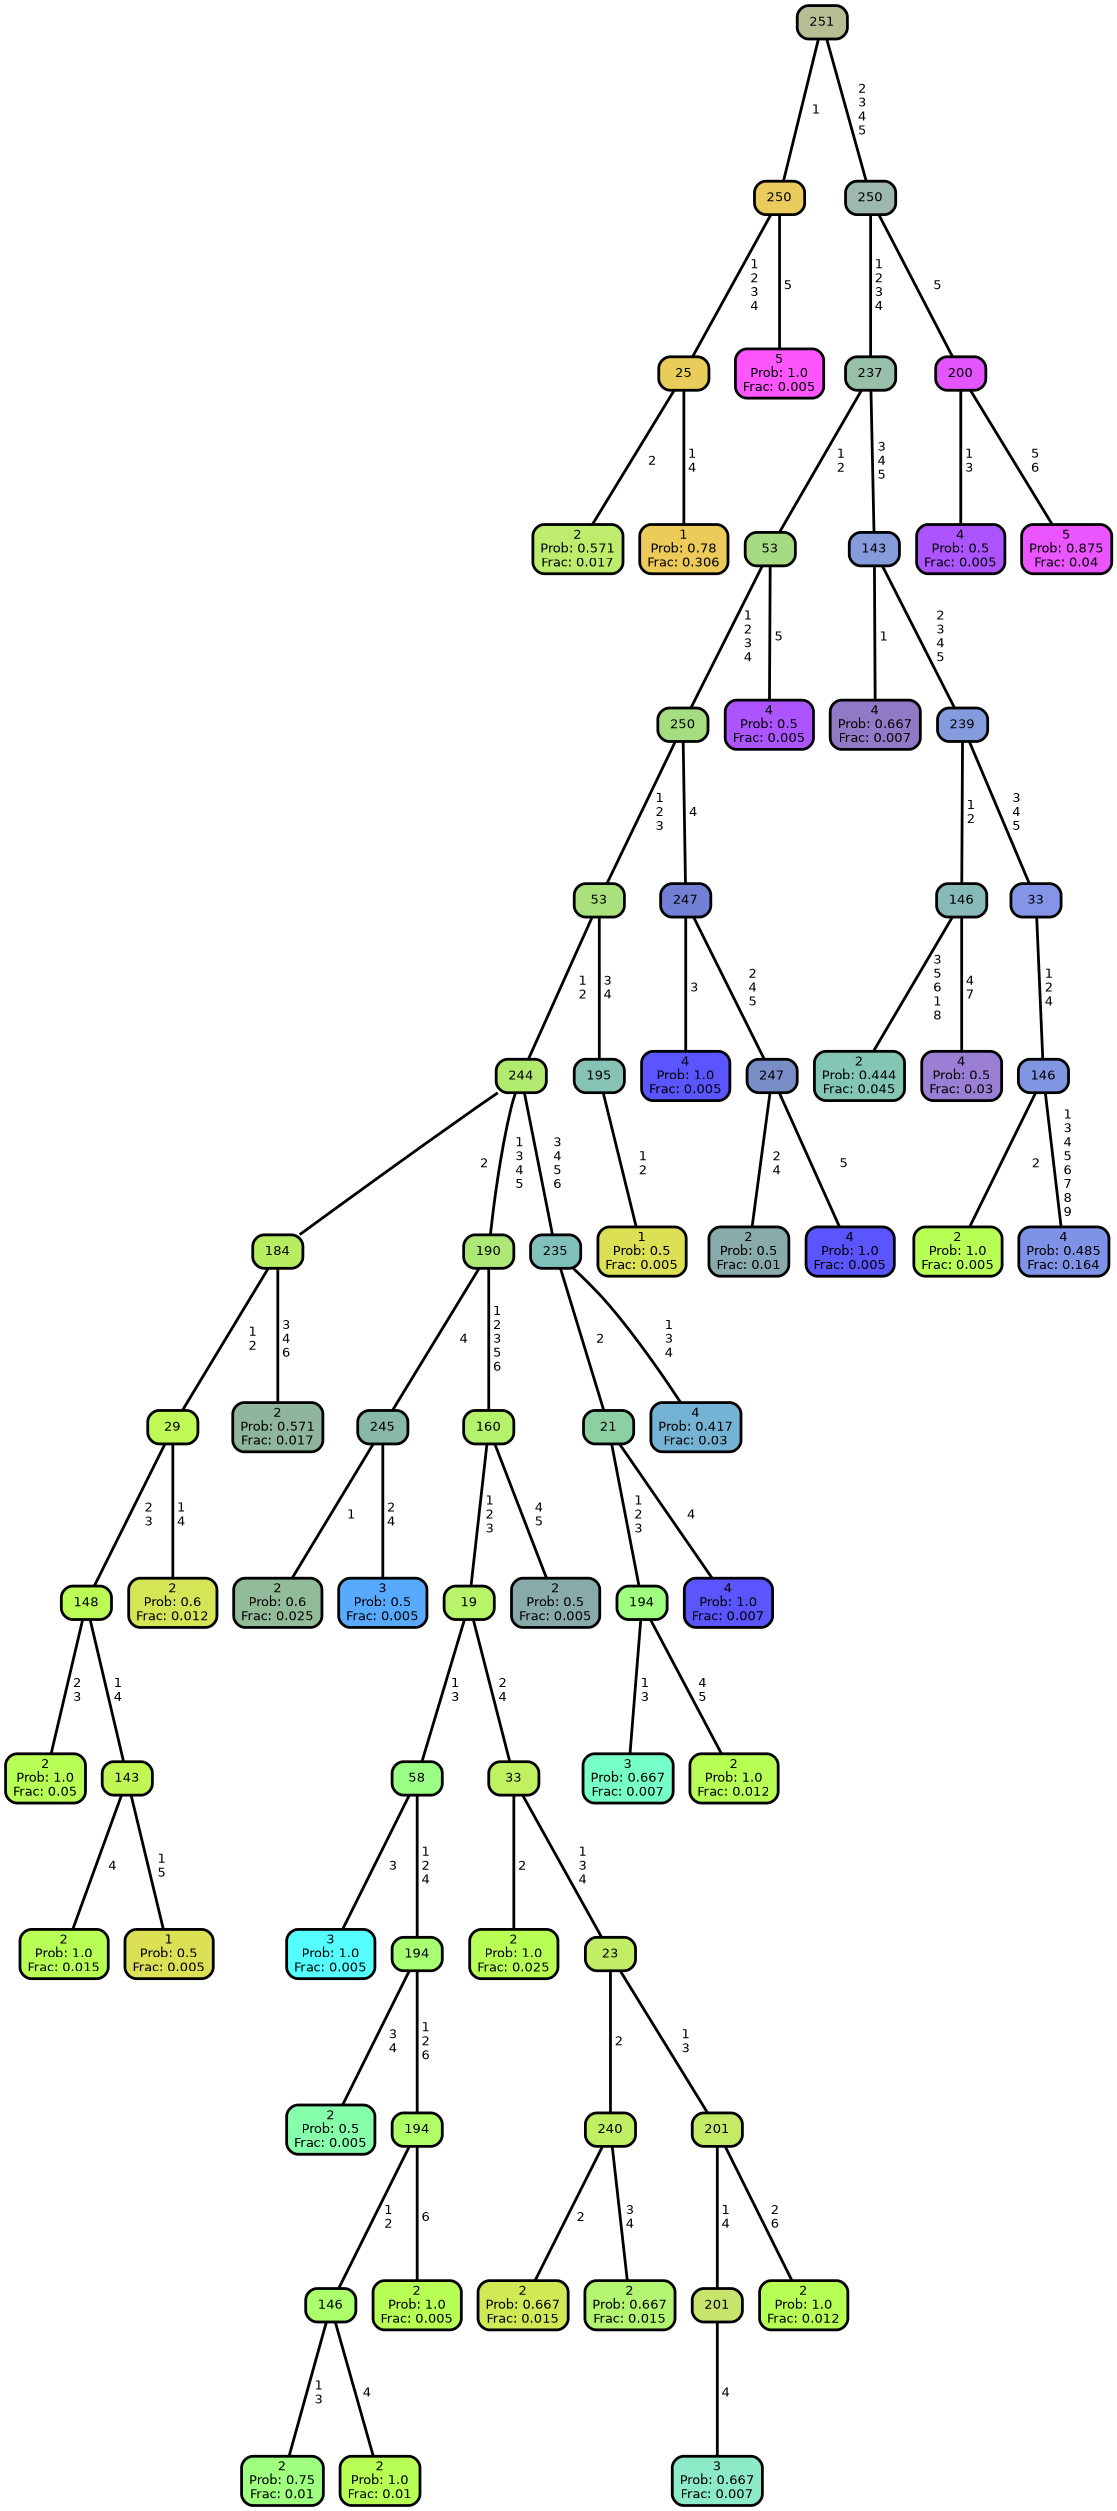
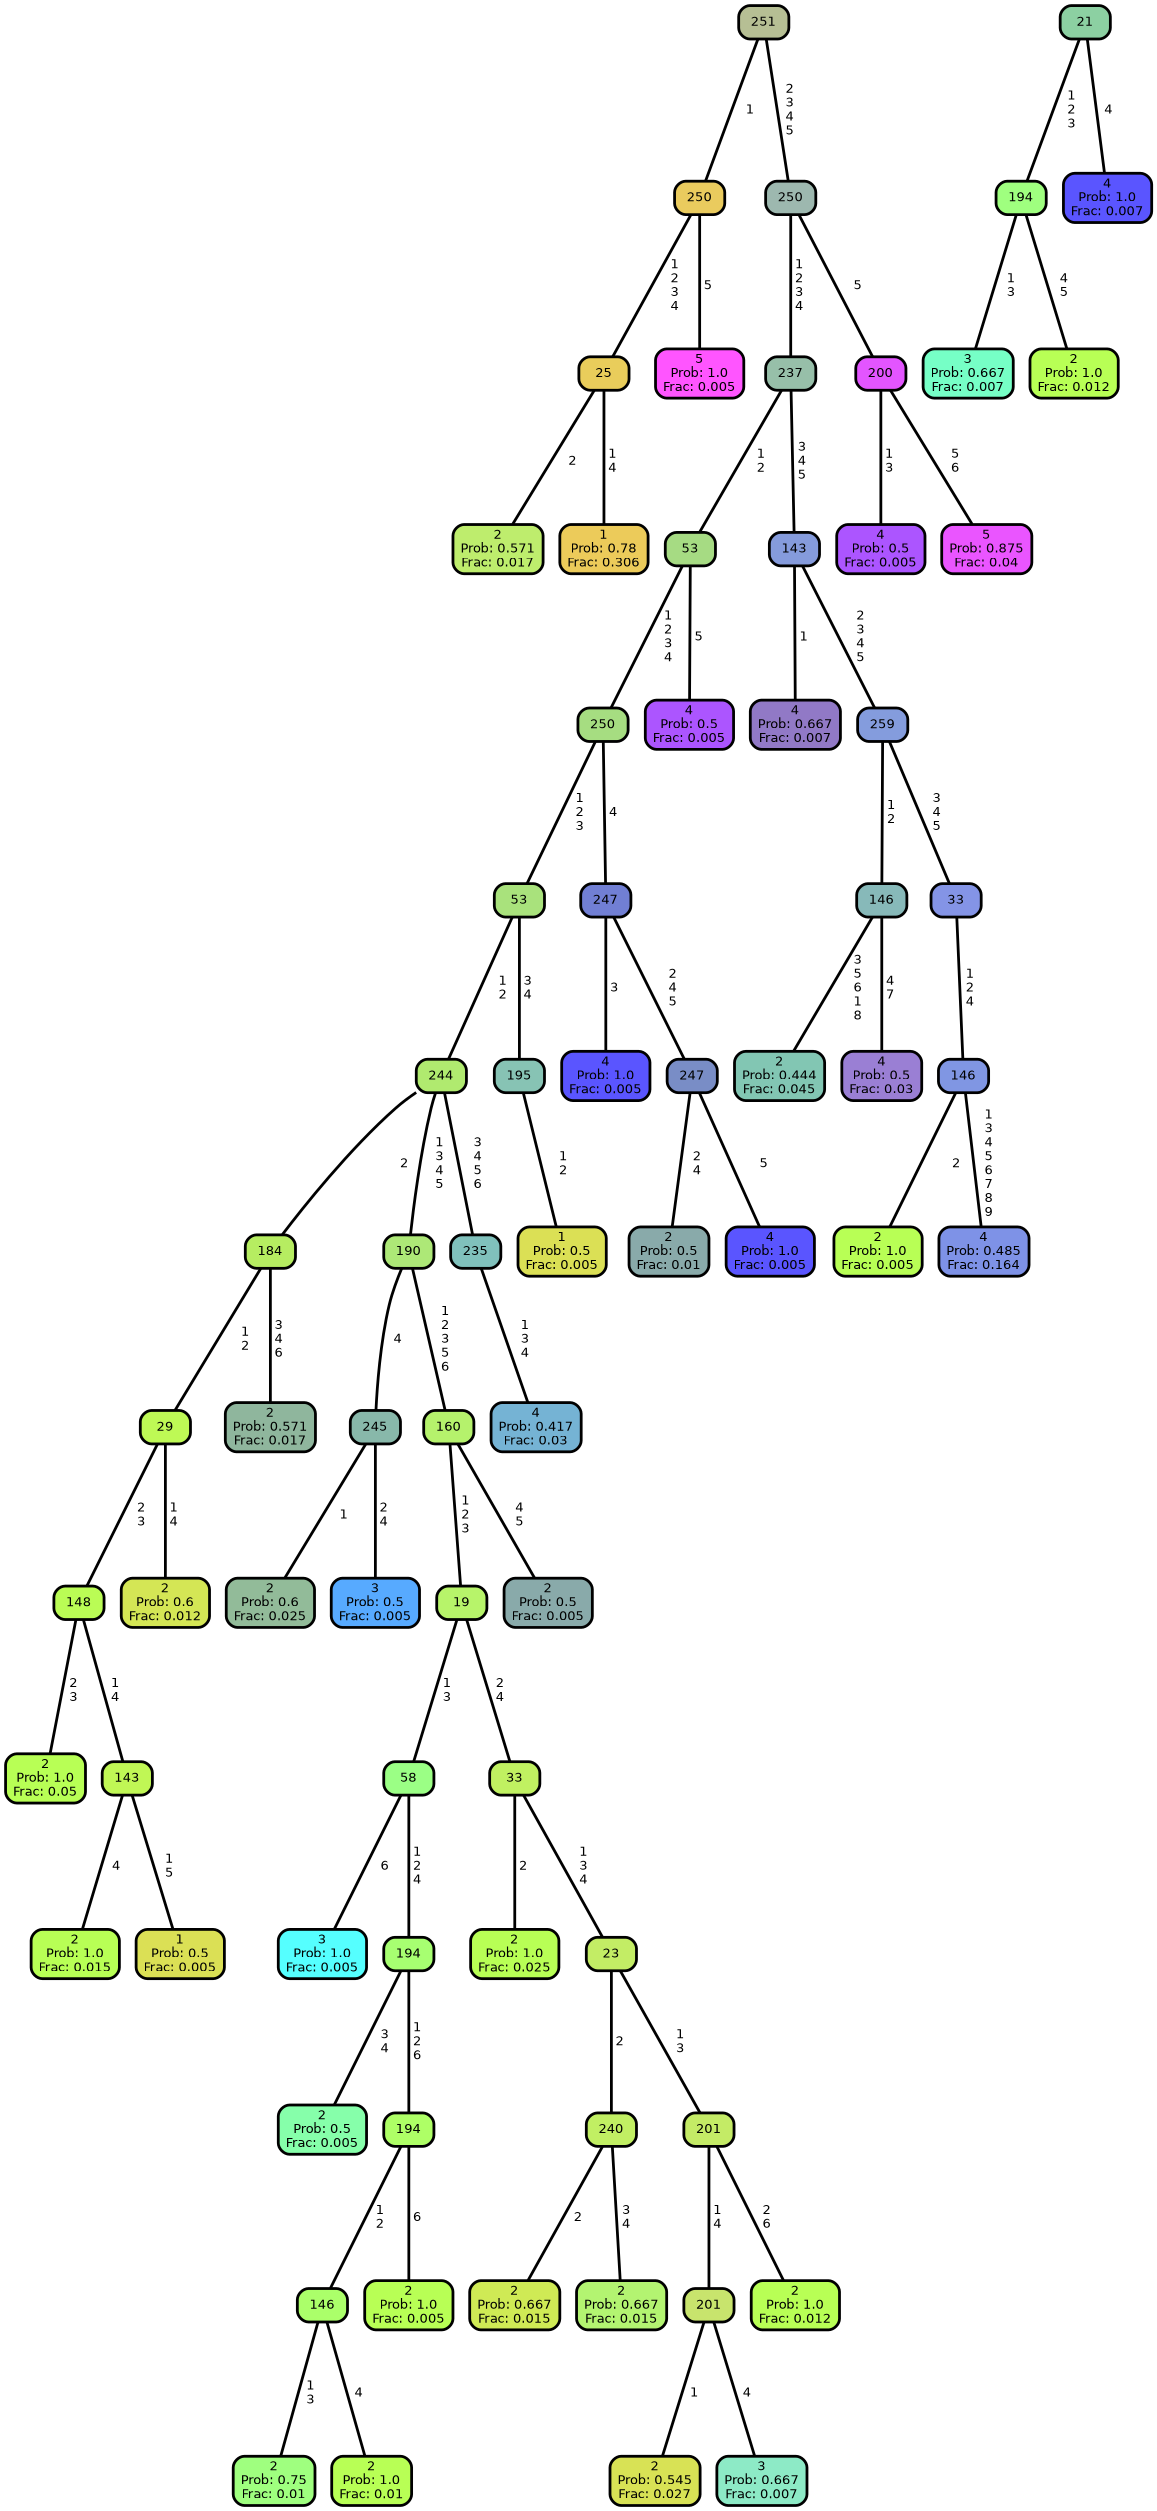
node "239": label "239" -> "259"
edge "235" -- "21": removed, label "2"
edge "58" -- "3 Prob: 1.0 Frac: 0.005": label " 3" -> " 6"
node "2 Prob: 0.545 Frac: 0.027": added
